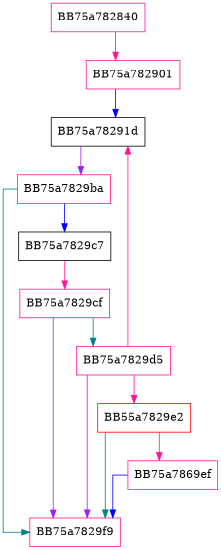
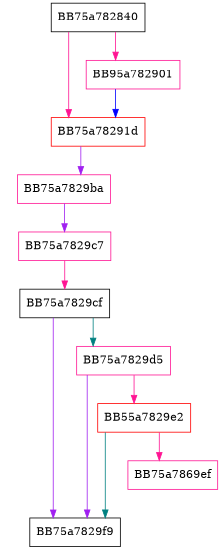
node "BB75a782840": color deeppink -> black
node "BB75a782901": label "BB75a782901" -> "BB95a782901"
node "BB75a78291d": color black -> red
edge "BB75a7829ba" -> "BB75a7829c7": color blue -> purple
node "BB75a7829c7": color black -> deeppink
edge "BB75a7829d5" -> "BB75a78291d": now "BB75a782840" -> "BB75a78291d"
node "BB75a7829cf": color deeppink -> black
edge "BB75a7829ba" -> "BB75a7829f9": removed
edge "BB75a7869ef" -> "BB75a7829f9": removed
node "BB75a7829f9": color deeppink -> black
